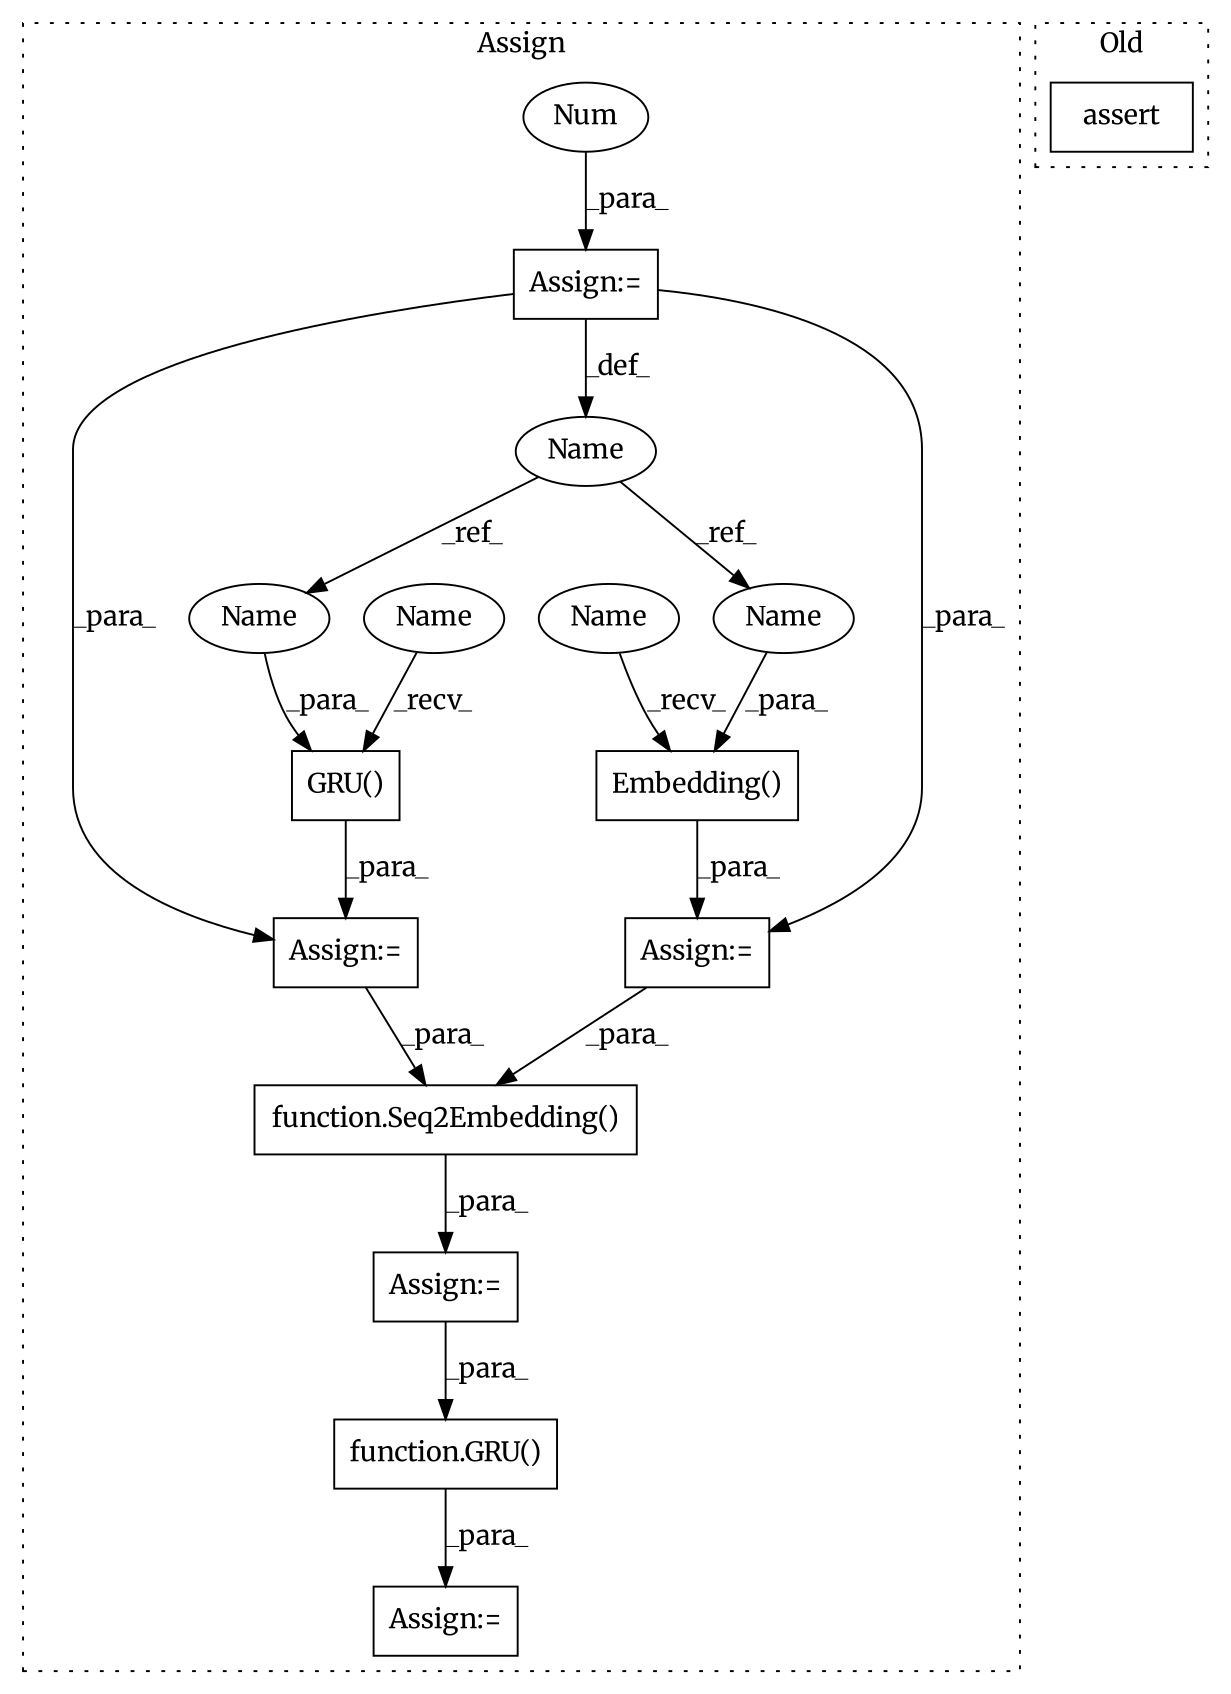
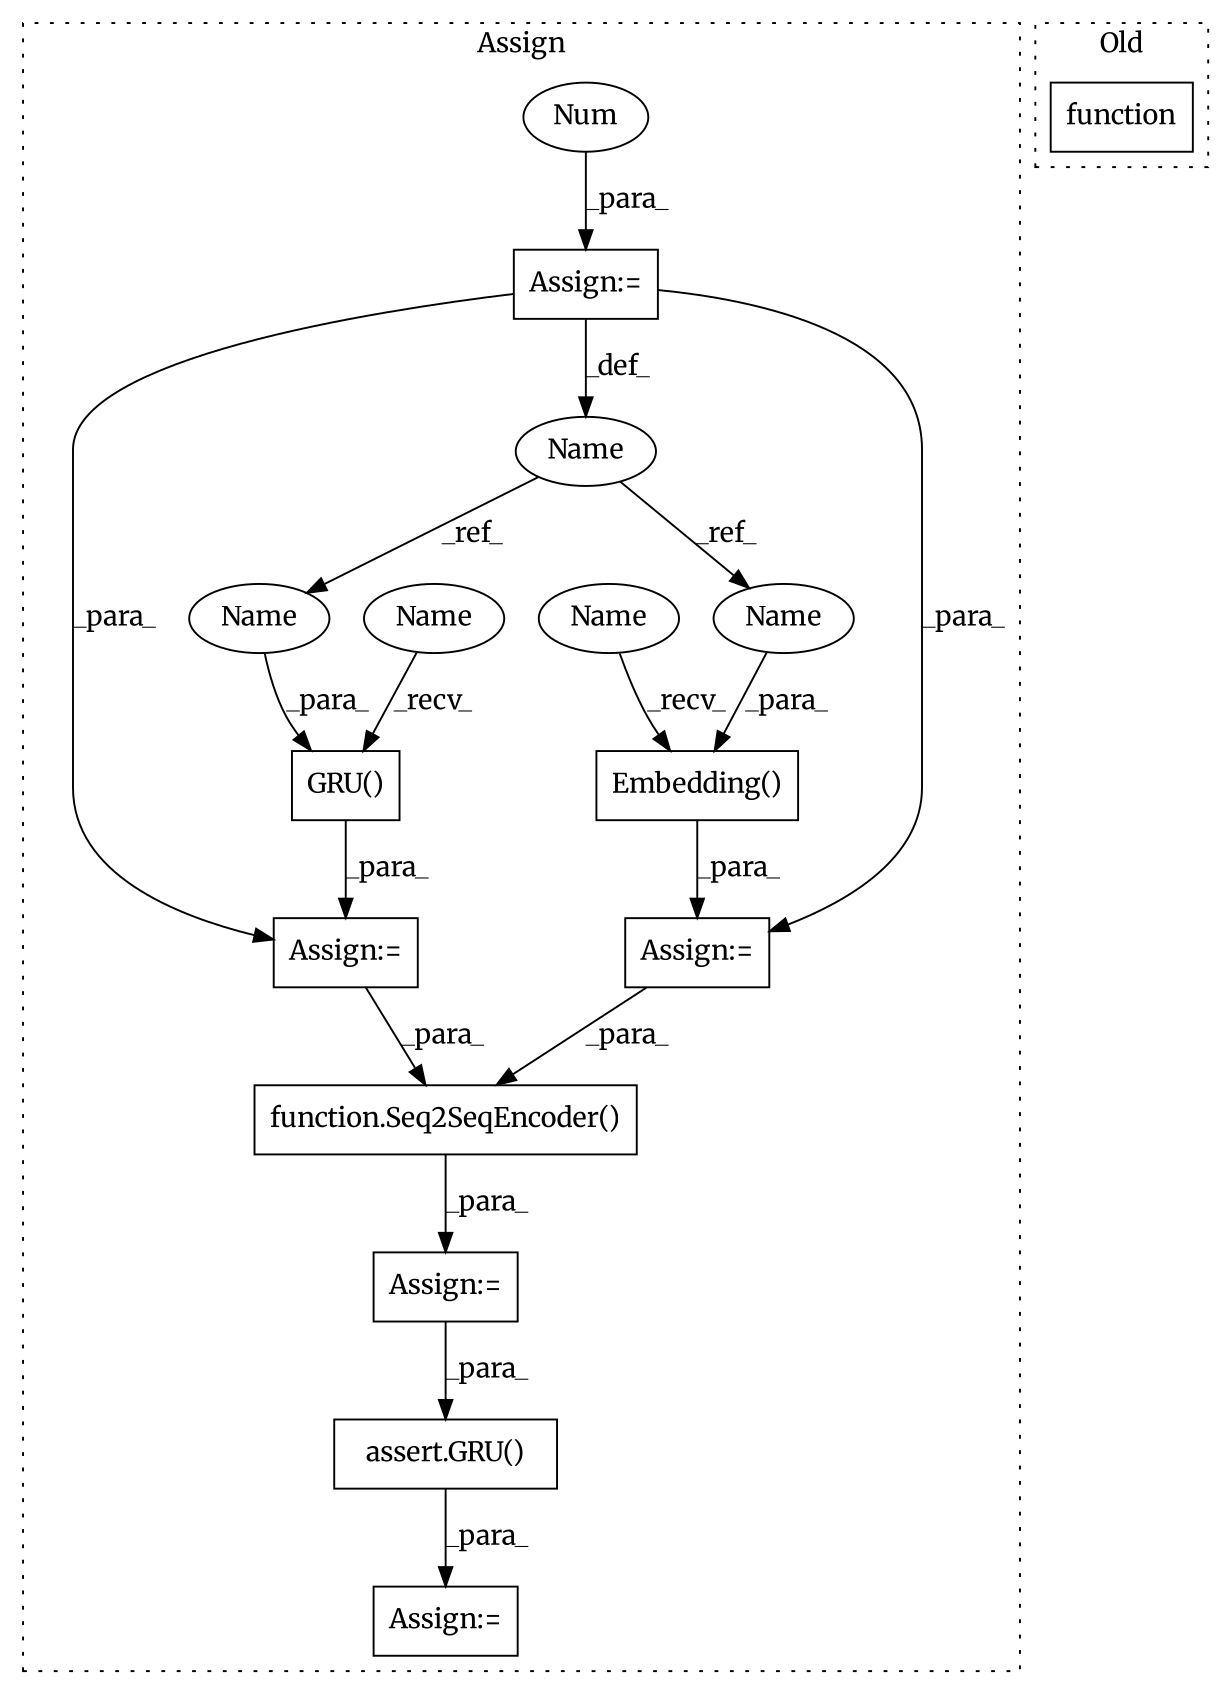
node "assert": label "assert" -> "function"
node "function.Seq2Embedding()": label "function.Seq2Embedding()" -> "function.Seq2SeqEncoder()"
node "function.GRU()": label "function.GRU()" -> "assert.GRU()"
